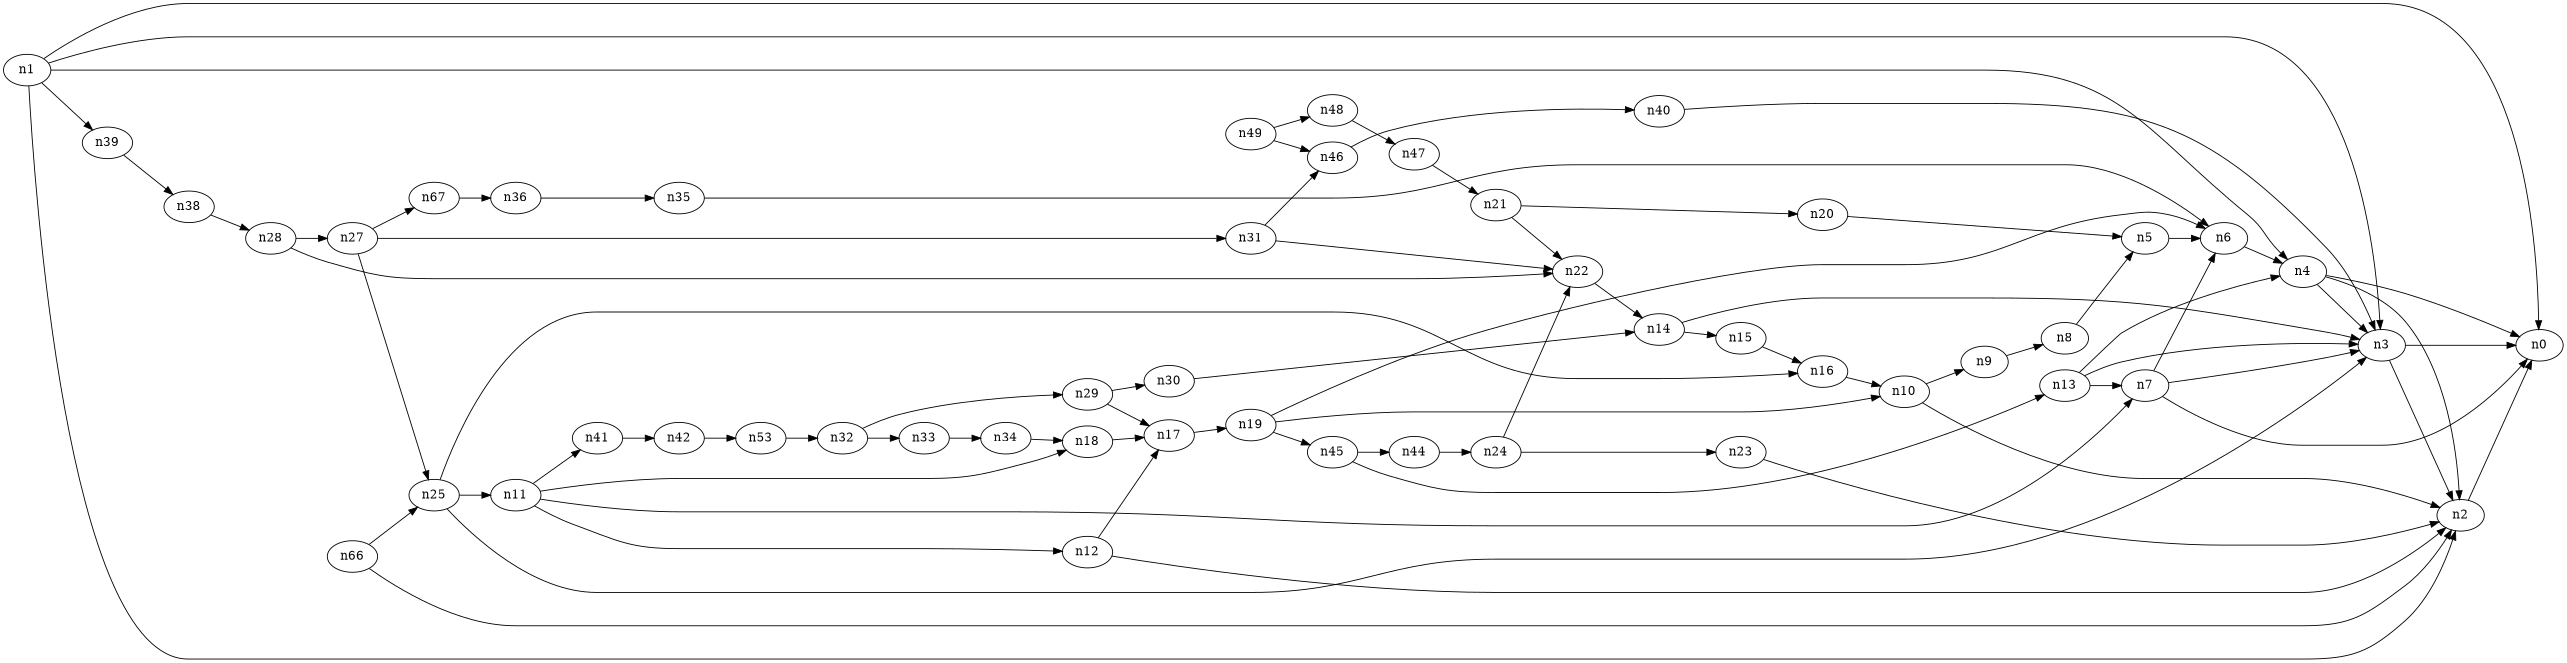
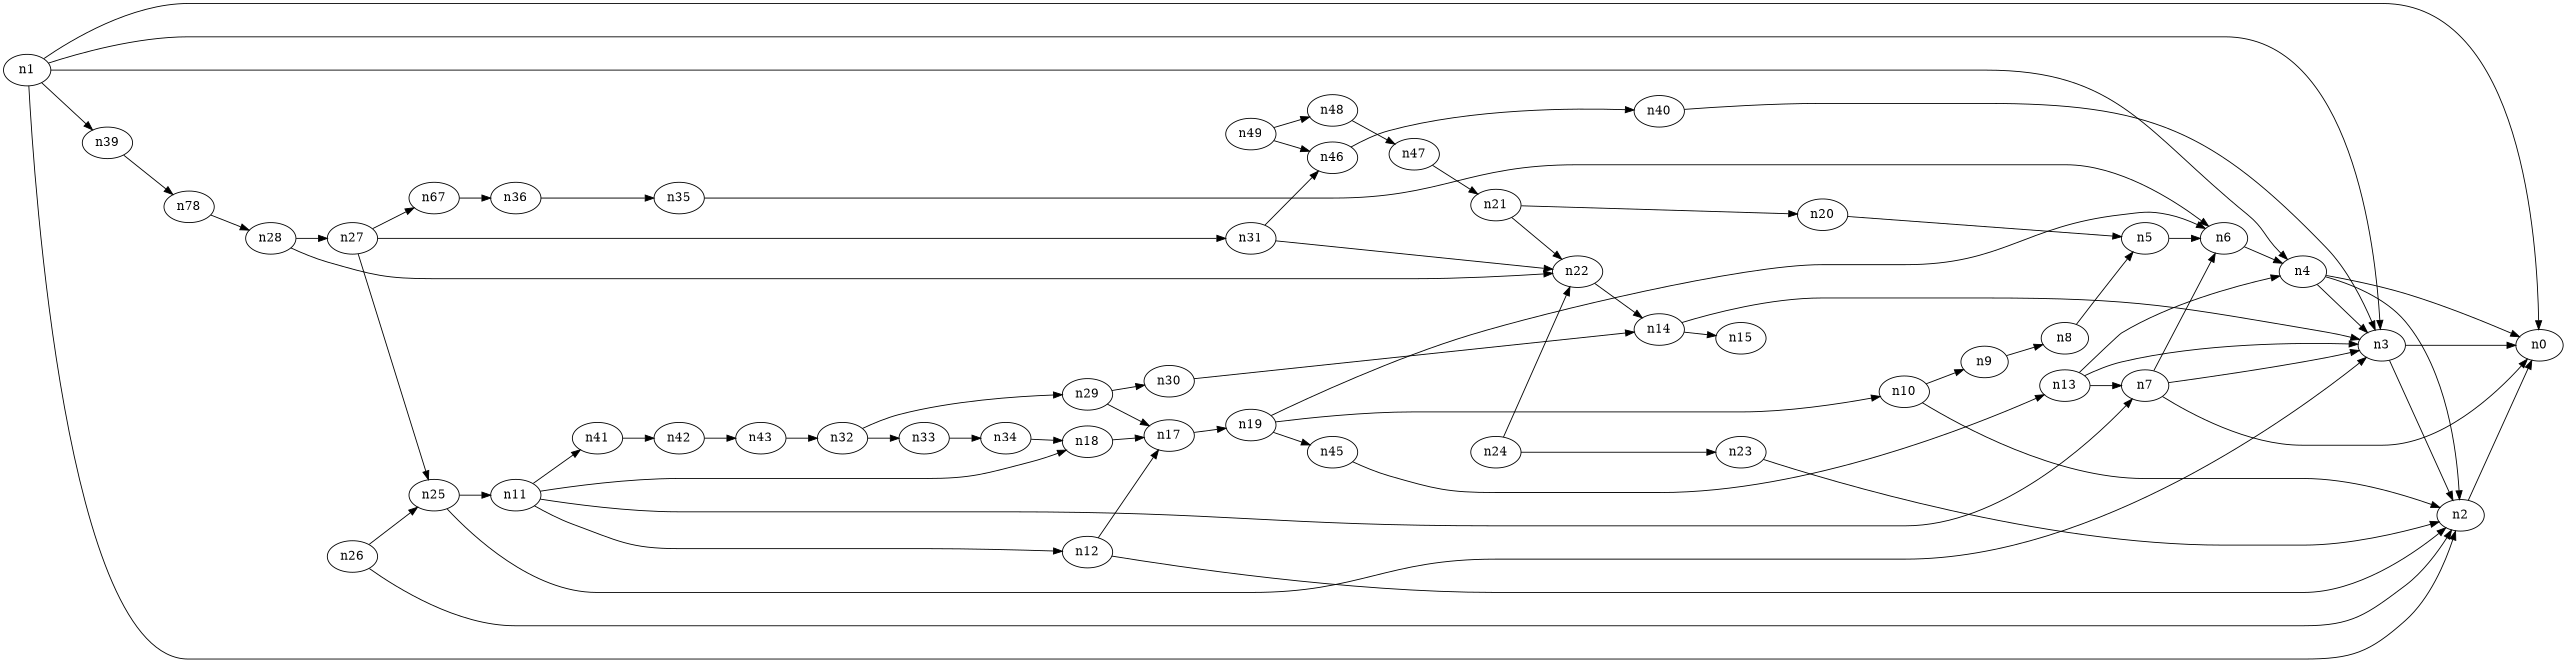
node "n38": label "n38" -> "n78"
node "n16": removed
node "n53": label "n53" -> "n43"
node "n44": removed
node "n66": label "n66" -> "n26"
